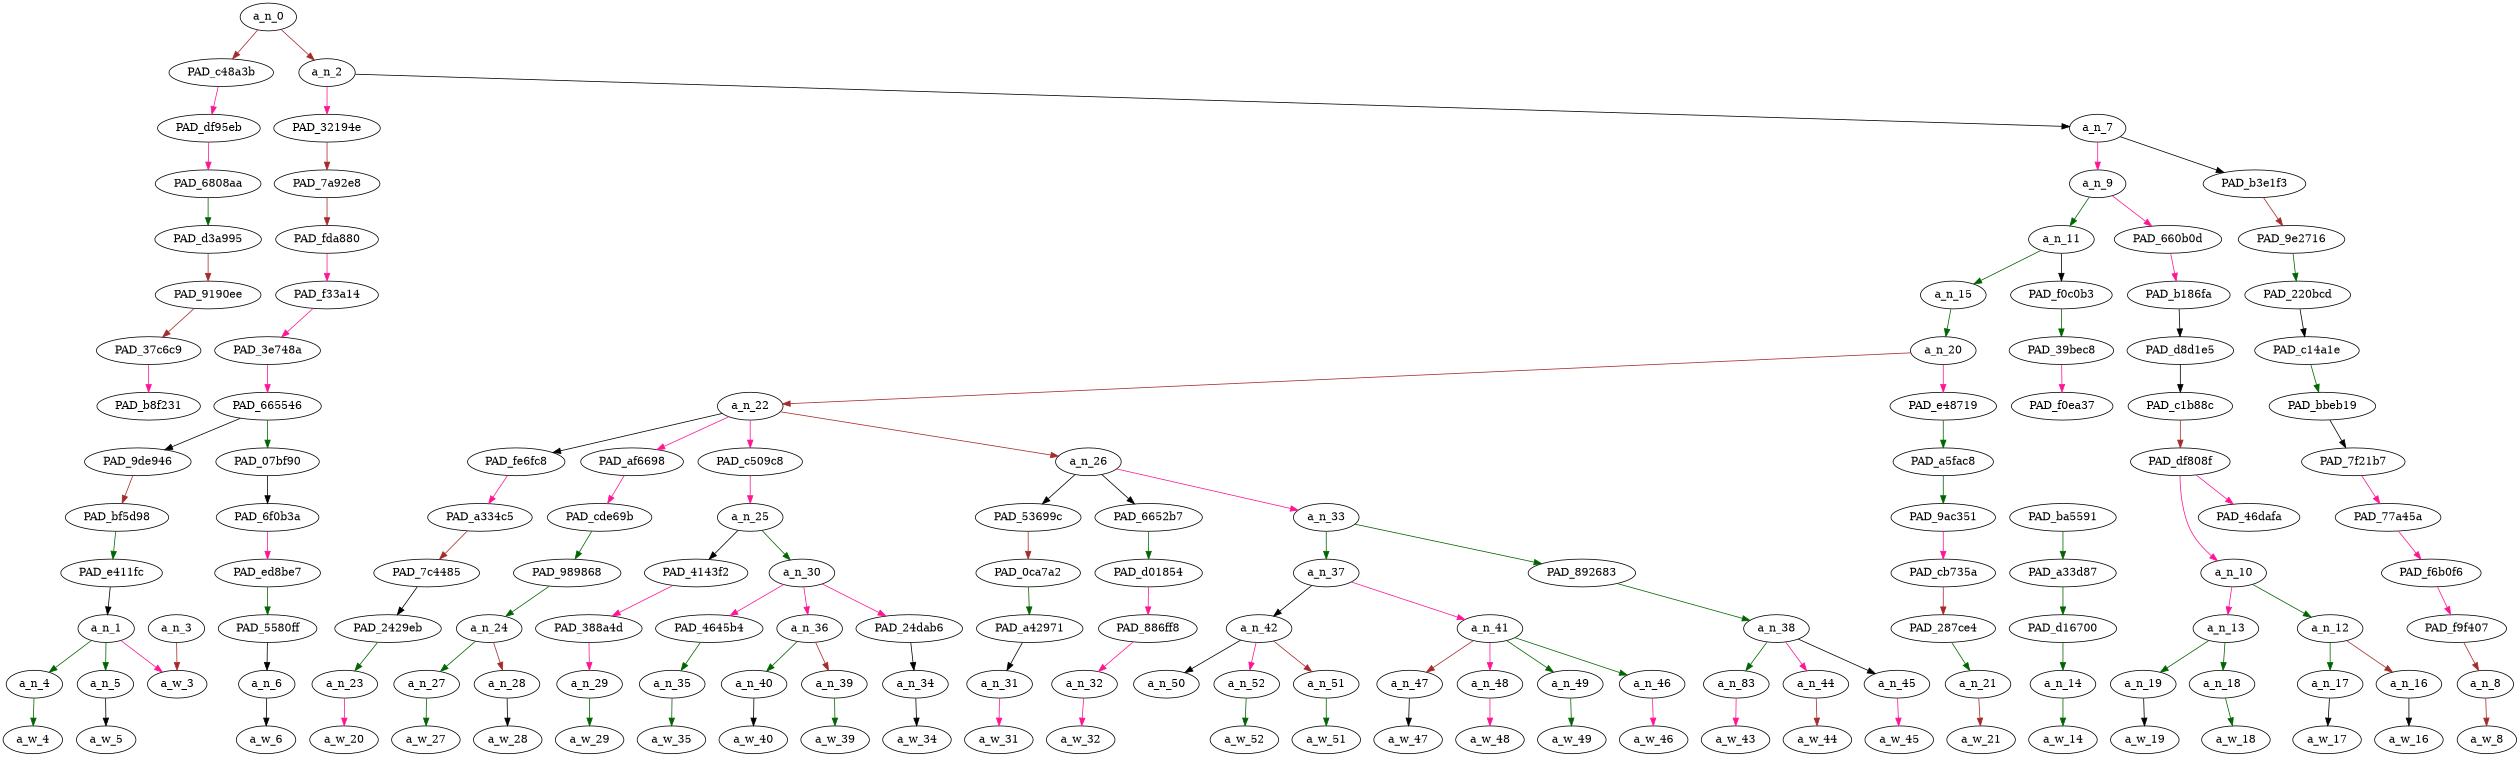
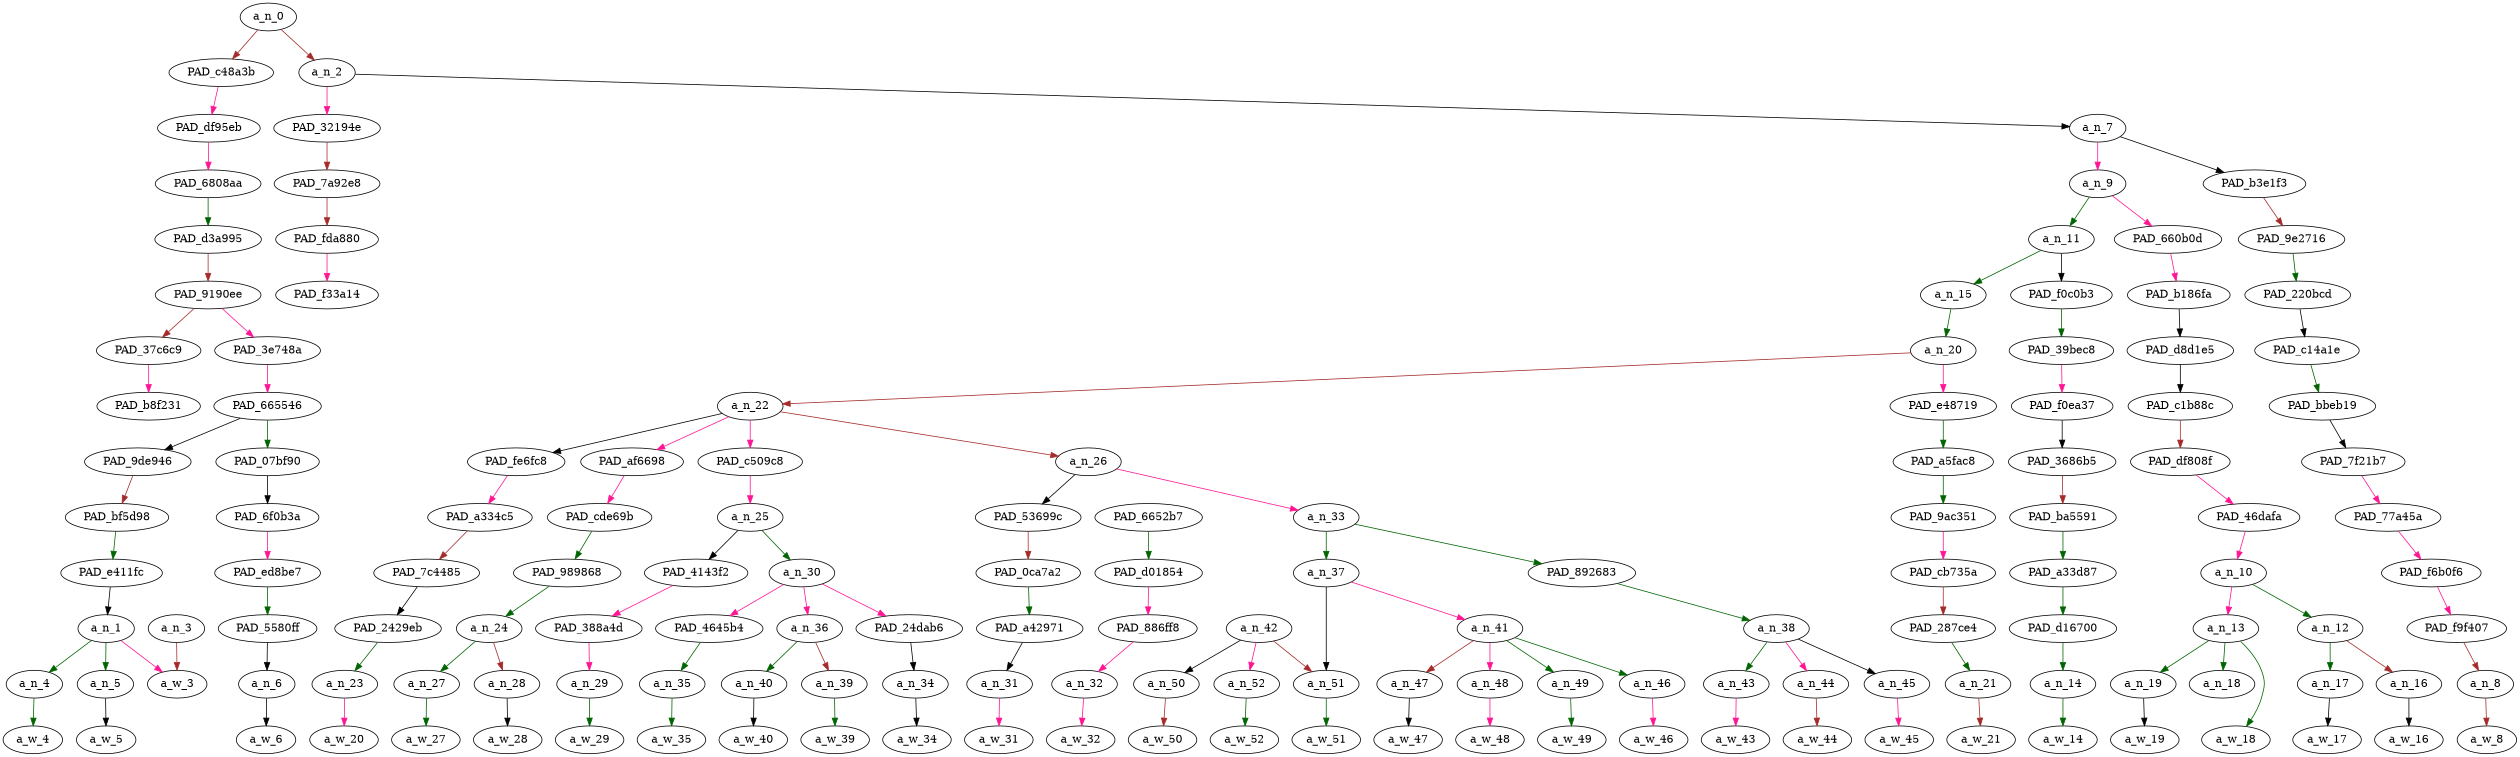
edge "PAD_f33a14" -> "PAD_3e748a": now "PAD_9190ee" -> "PAD_3e748a"
node "PAD_3686b5": added
edge "a_n_26" -> "PAD_6652b7": removed
edge "PAD_df808f" -> "a_n_10": now "PAD_46dafa" -> "a_n_10"
edge "a_n_37" -> "a_n_42": now "a_n_37" -> "a_n_51"
node "a_n_83": label "a_n_83" -> "a_n_43"
edge "a_n_18" -> "a_w_18": now "a_n_13" -> "a_w_18"
node "a_w_50": added
